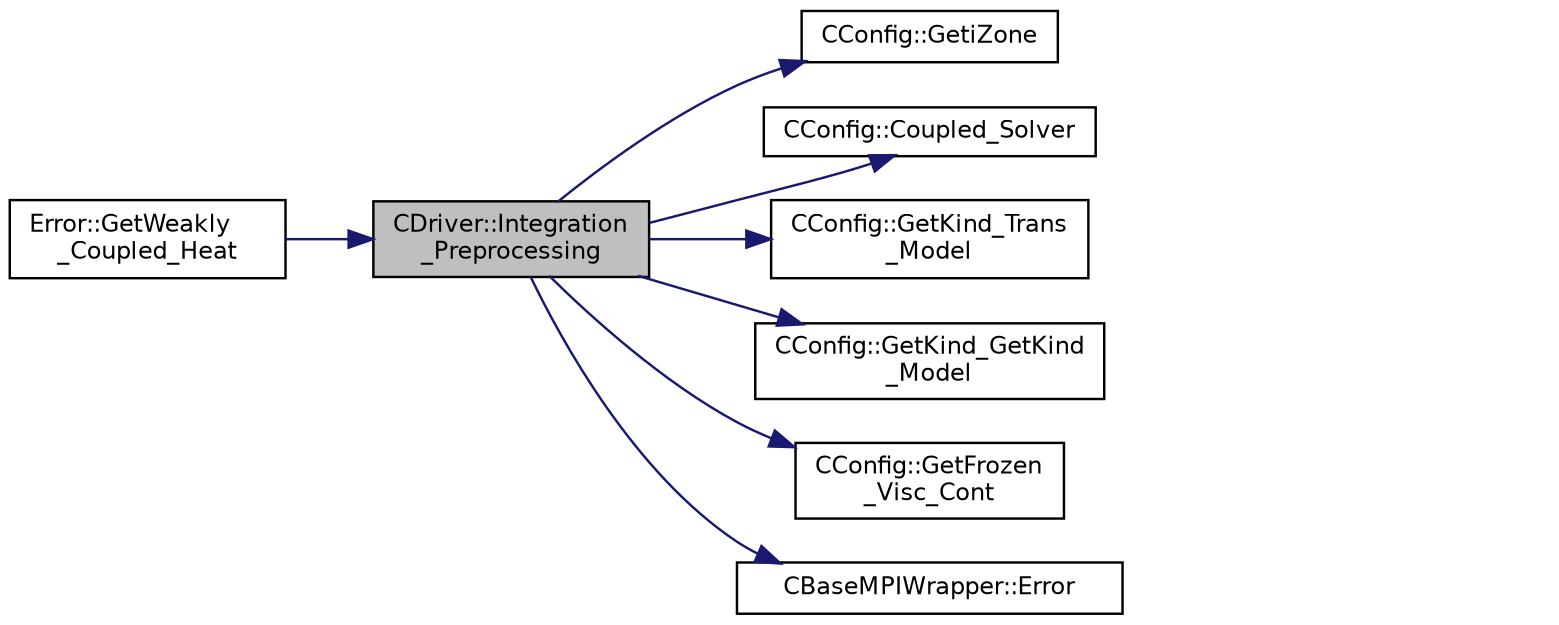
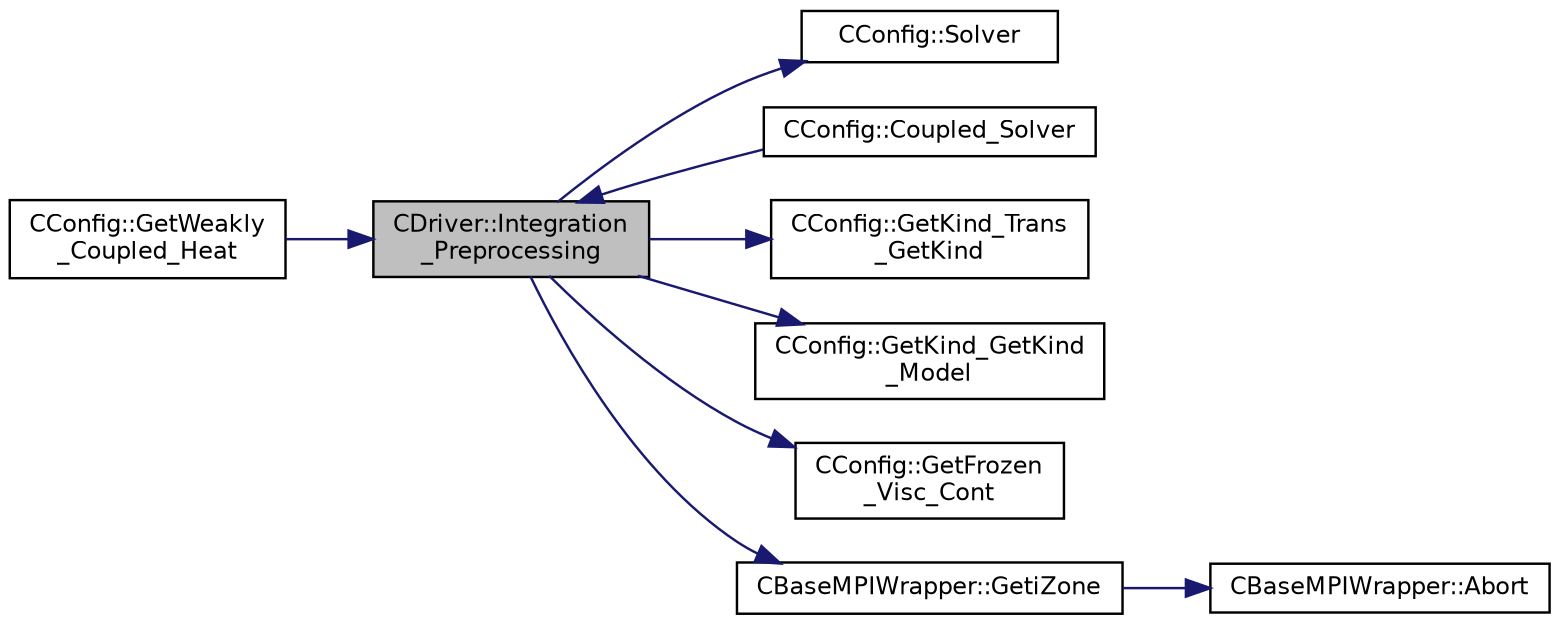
node "CConfig::GetiZone": label "CConfig::GetiZone" -> "CConfig::Solver"
edge "CDriver::Integration _Preprocessing" -> "CConfig::Coupled_Solver": reversed
node "Error::GetWeakly _Coupled_Heat": label "Error::GetWeakly _Coupled_Heat" -> "CConfig::GetWeakly _Coupled_Heat"
node "CConfig::GetKind_Trans _Model": label "CConfig::GetKind_Trans _Model" -> "CConfig::GetKind_Trans _GetKind"
node "CBaseMPIWrapper::Error": label "CBaseMPIWrapper::Error" -> "CBaseMPIWrapper::GetiZone"
node "CBaseMPIWrapper::Abort": added
